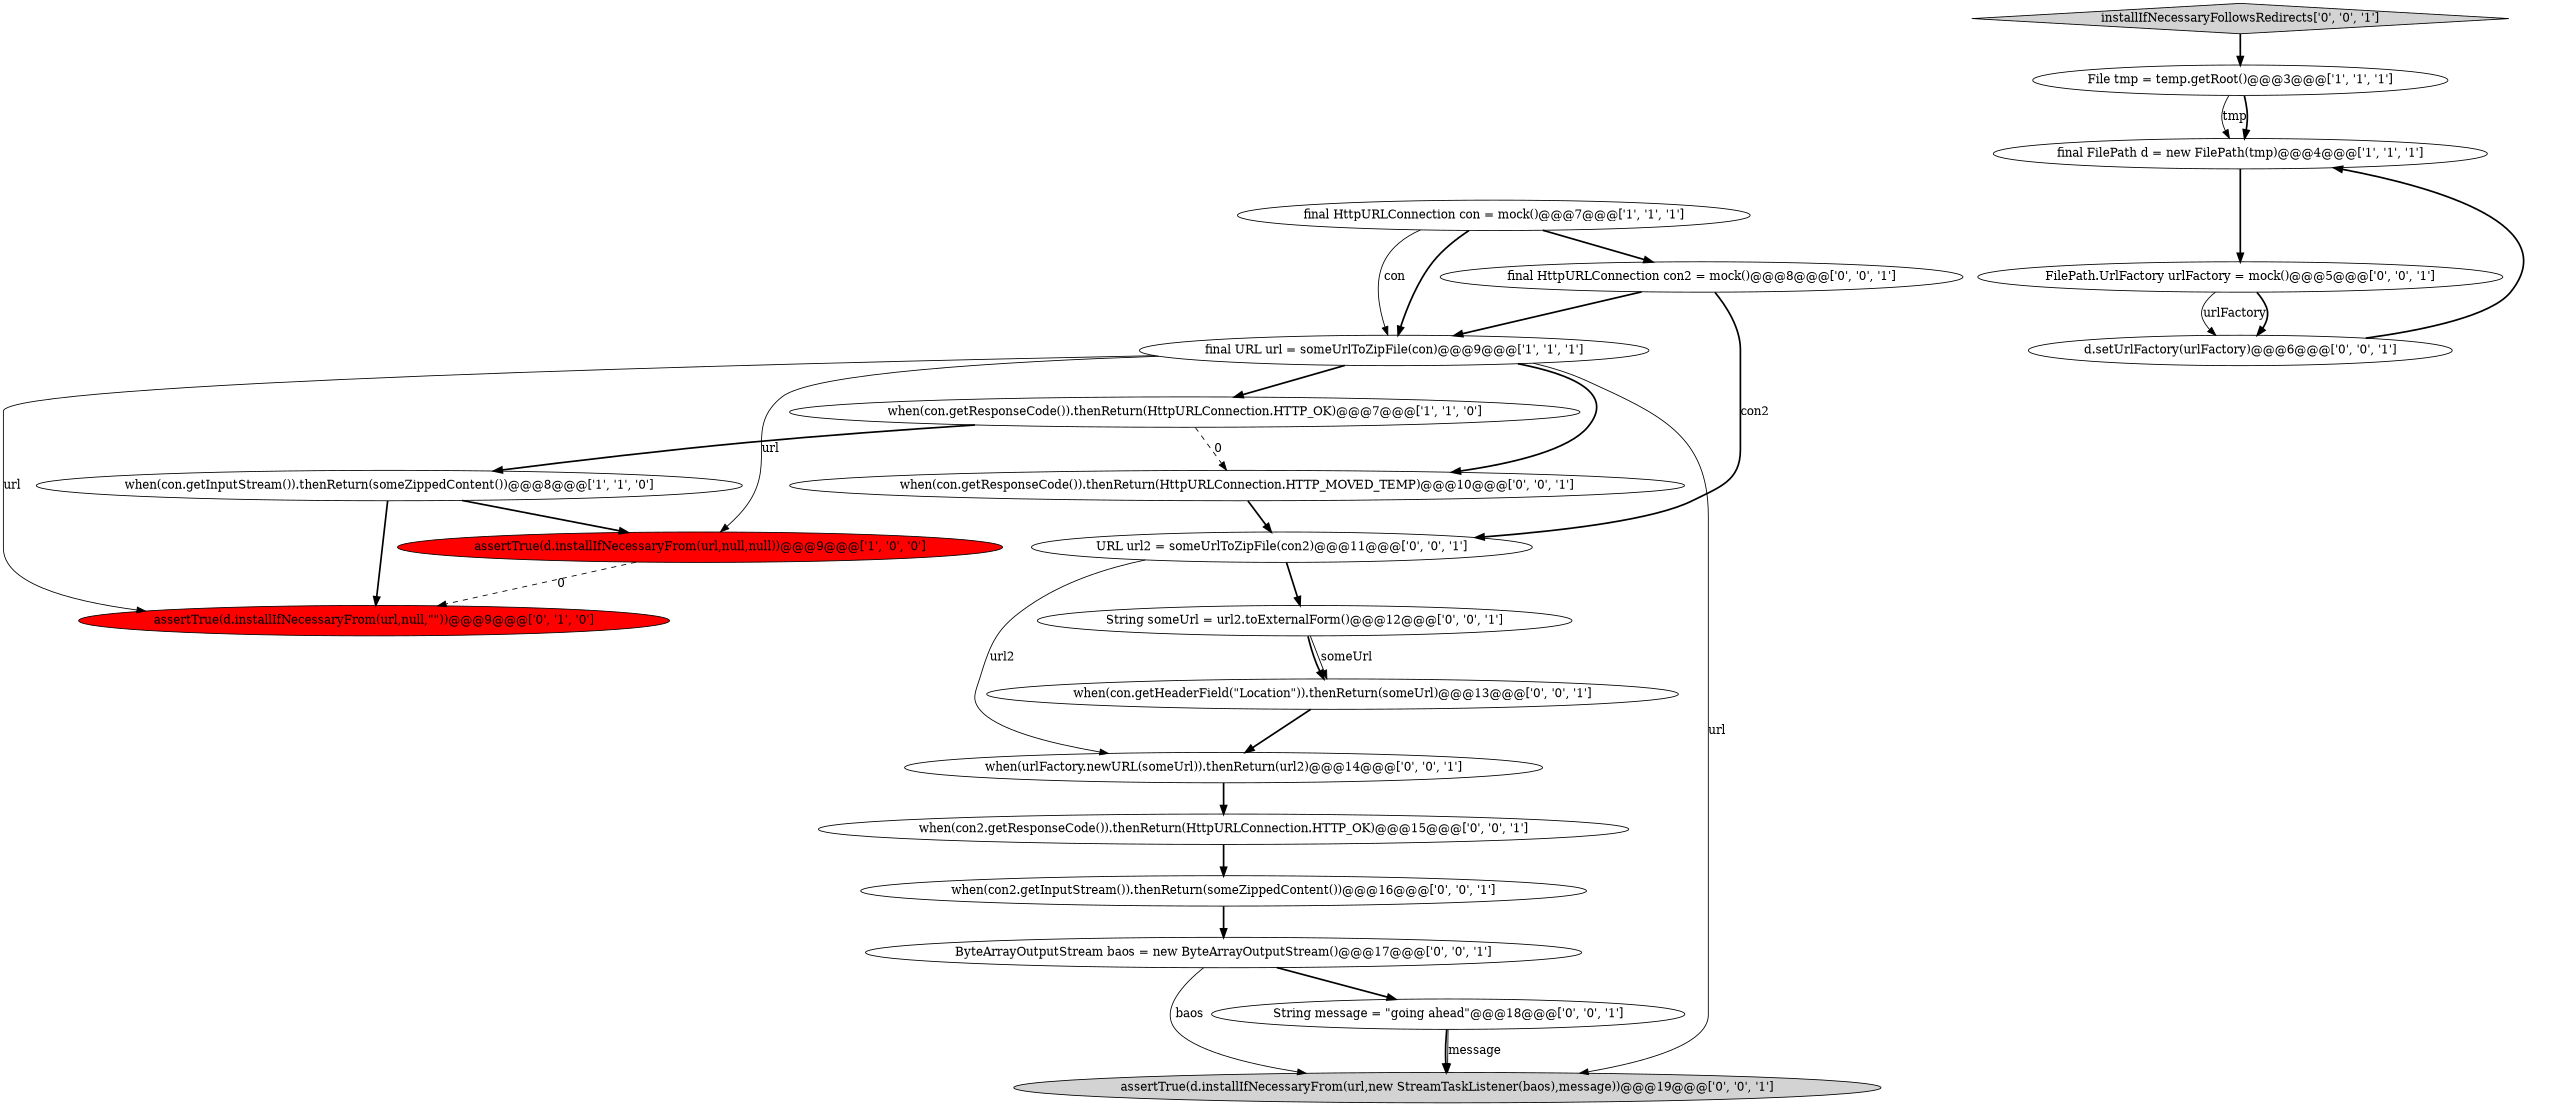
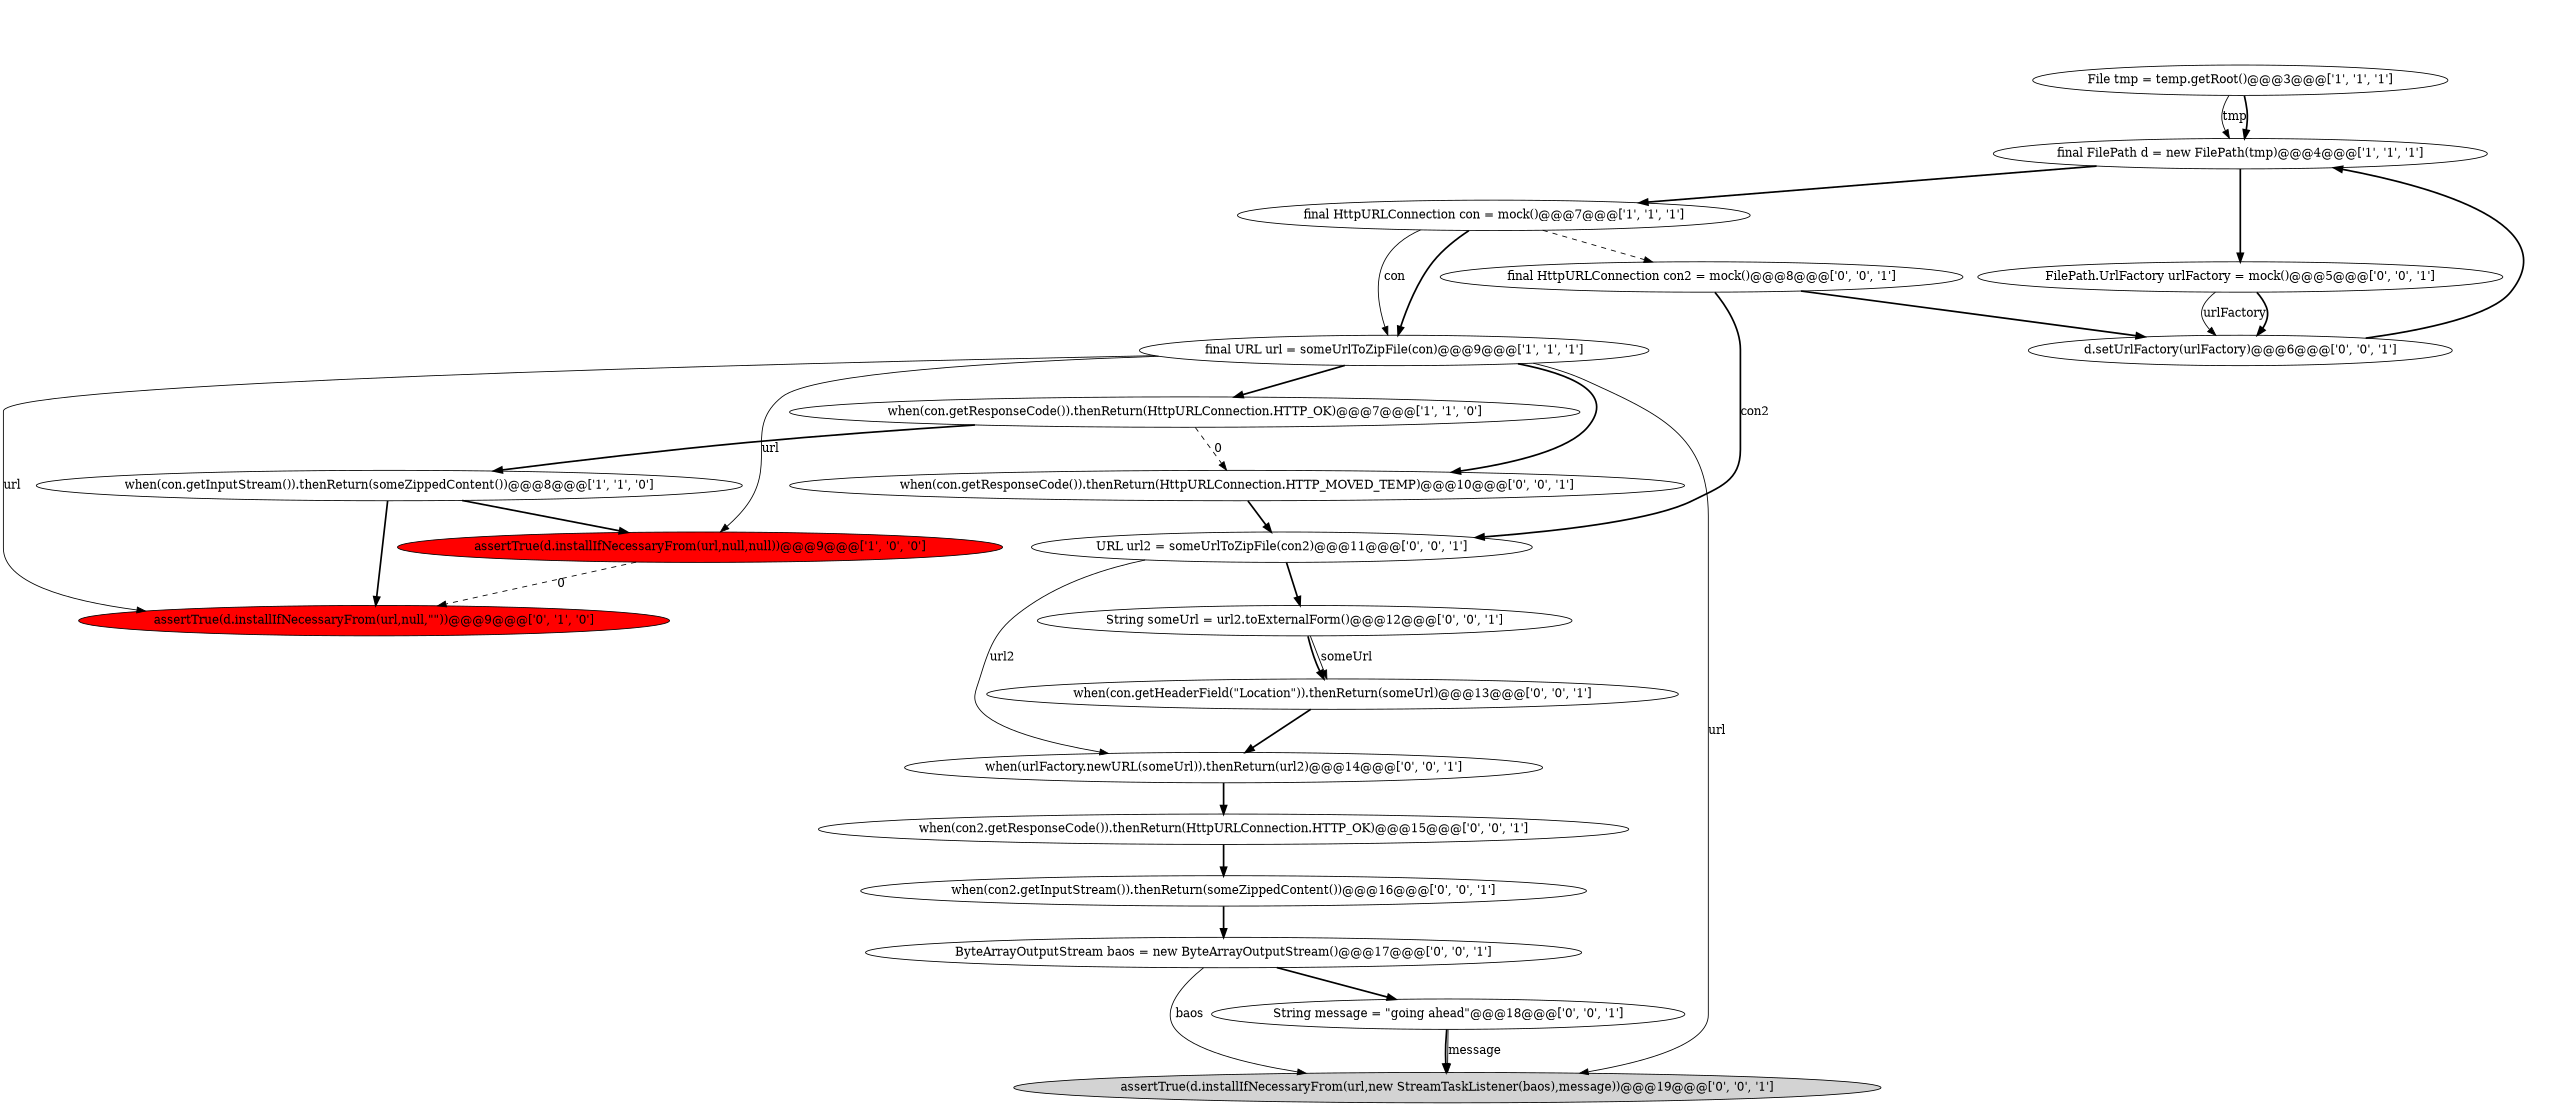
node "installIfNecessaryFollowsRedirects['0', '0', '1']": removed
edge "final FilePath d = new FilePath(tmp)@@@4@@@['1', '1', '1']" -> "final HttpURLConnection con = mock()@@@7@@@['1', '1', '1']": added
edge "final HttpURLConnection con = mock()@@@7@@@['1', '1', '1']" -> "final HttpURLConnection con2 = mock()@@@8@@@['0', '0', '1']": style bold -> dashed
edge "final HttpURLConnection con2 = mock()@@@8@@@['0', '0', '1']" -> "final URL url = someUrlToZipFile(con)@@@9@@@['1', '1', '1']": now "final HttpURLConnection con2 = mock()@@@8@@@['0', '0', '1']" -> "d.setUrlFactory(urlFactory)@@@6@@@['0', '0', '1']"
